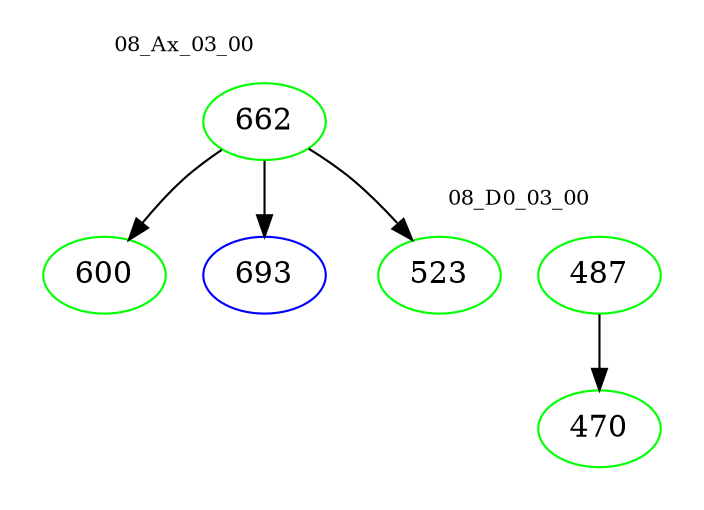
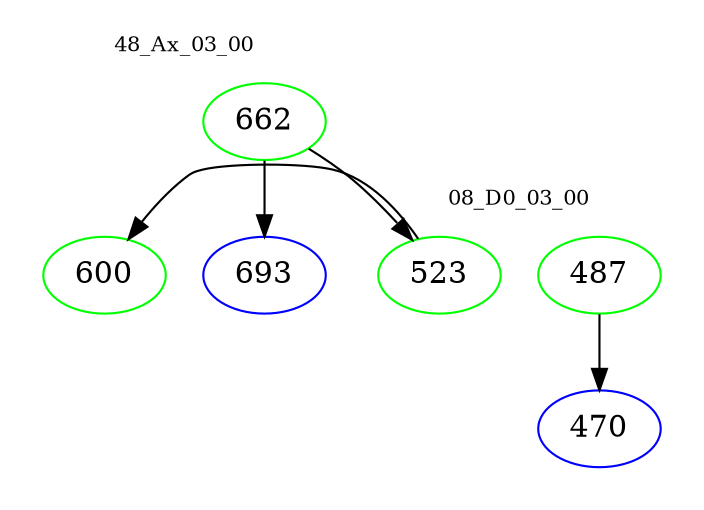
cluster "08_Ax_03_00": label "08_Ax_03_00" -> "48_Ax_03_00"
edge "662" -> "600": now "523" -> "600"
node "470": color green -> blue
